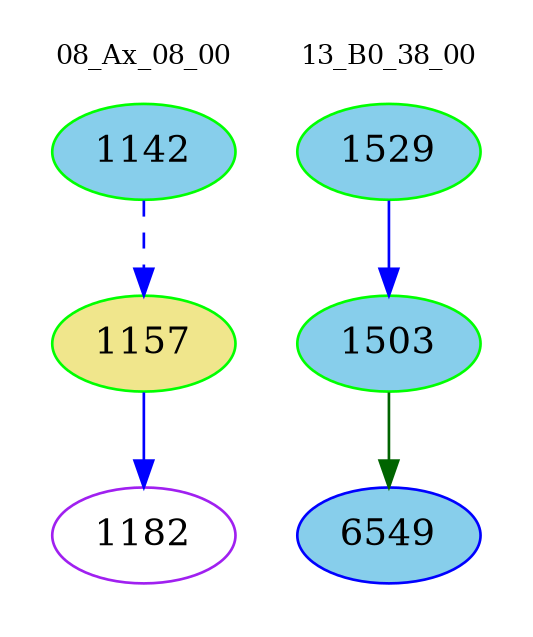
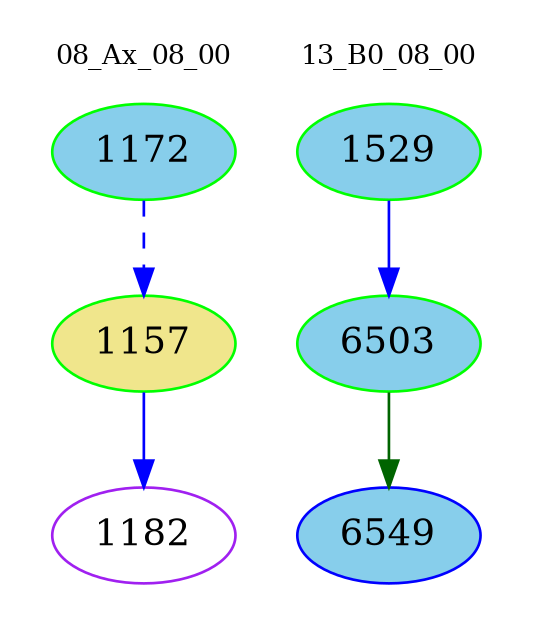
cluster "13_B0_38_00": label "13_B0_38_00" -> "13_B0_08_00"
node "1142": label "1142" -> "1172"
node "1503": label "1503" -> "6503"
